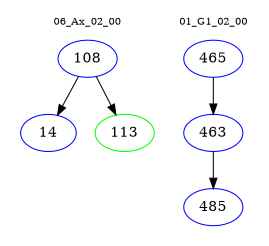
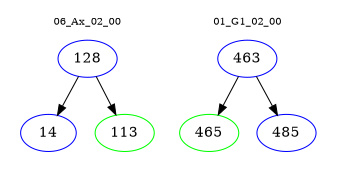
node "108": label "108" -> "128"
node "465": color blue -> green
edge "465" -> "463": reversed
